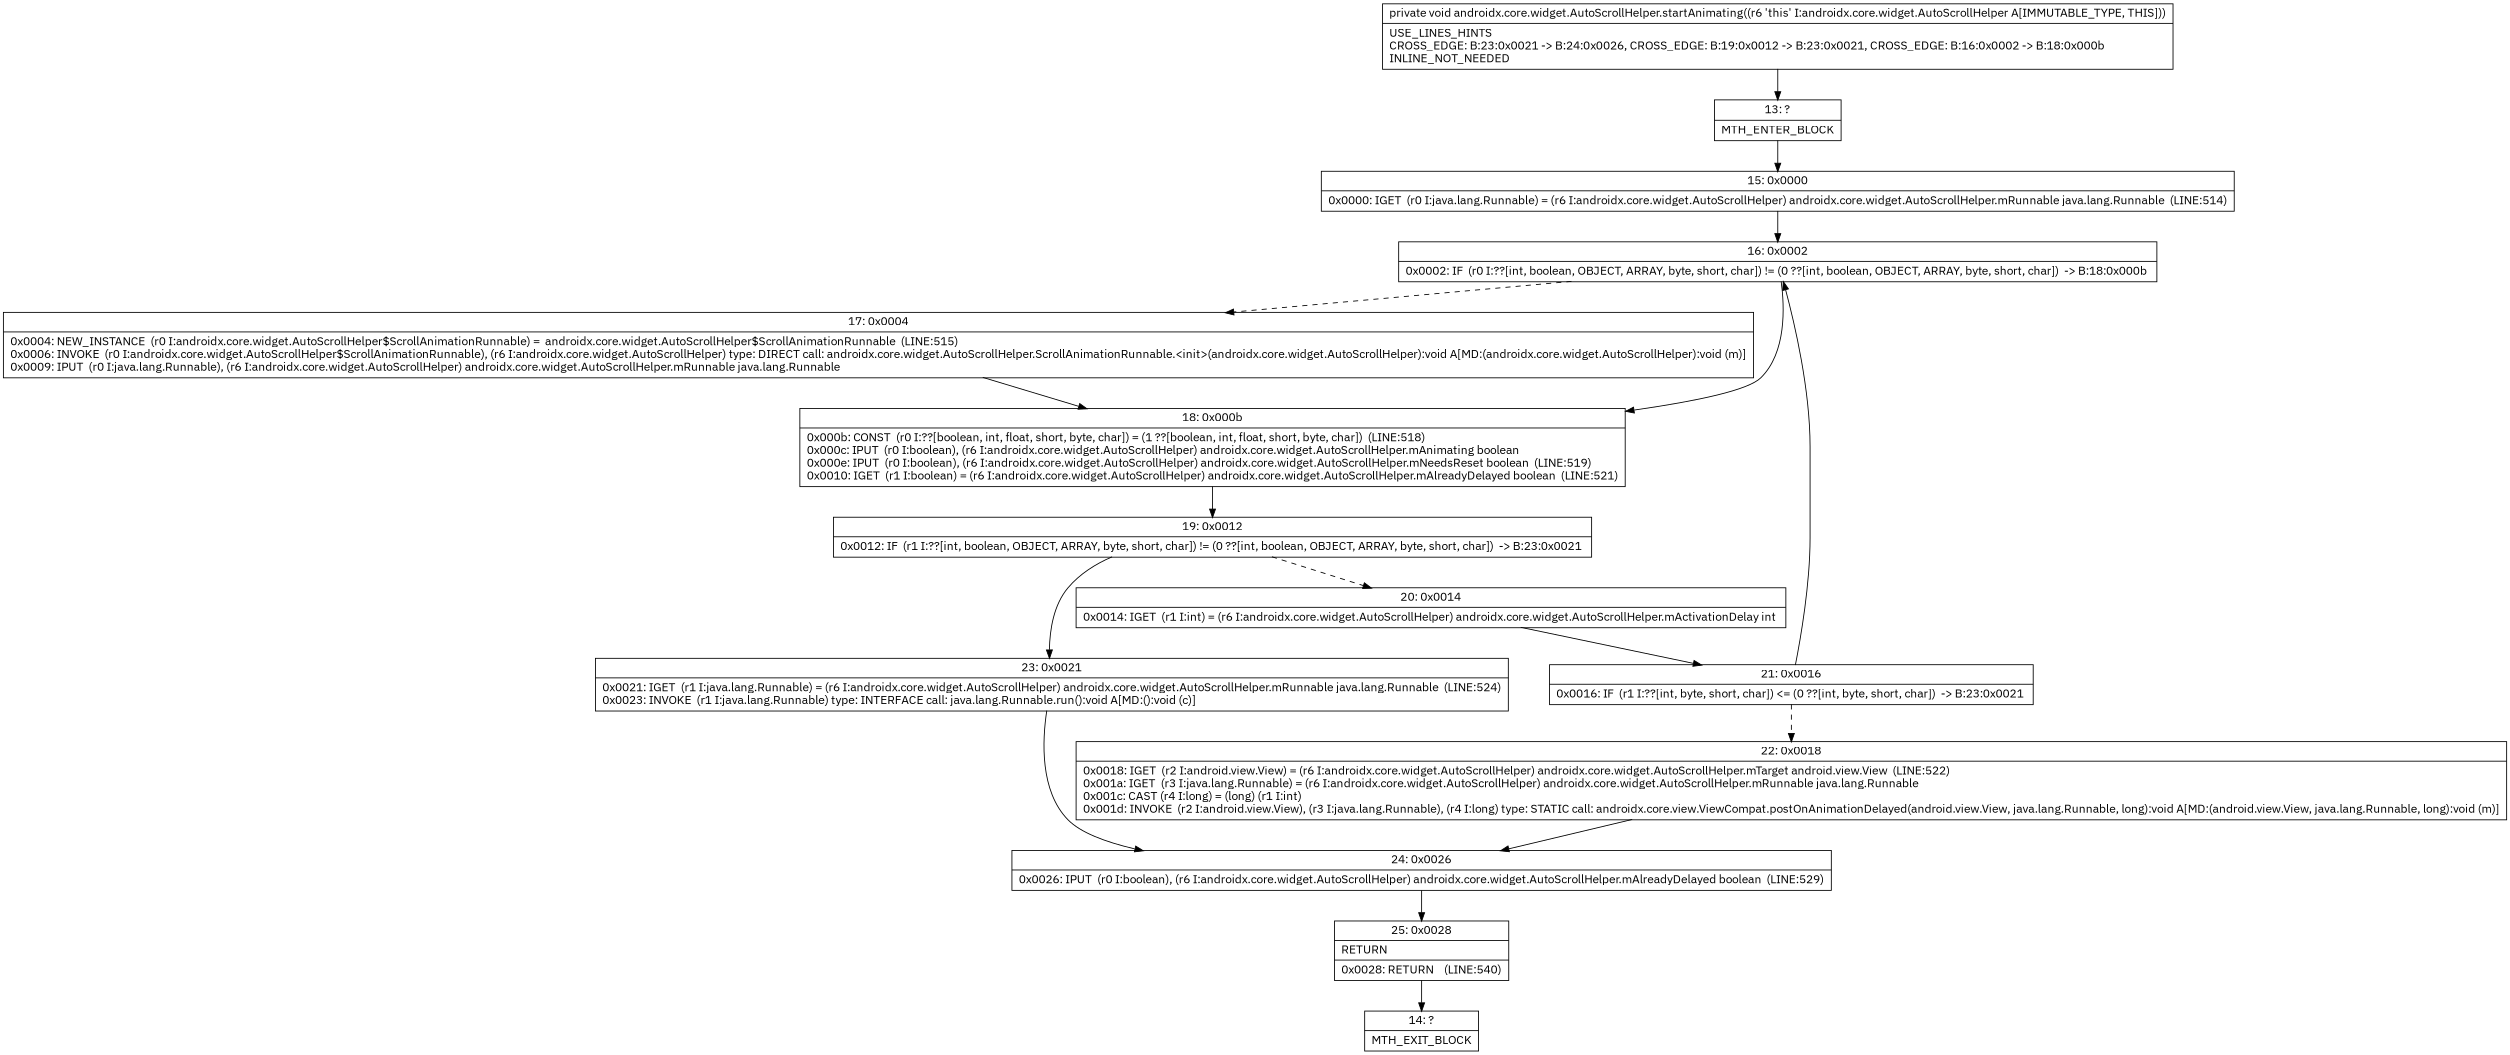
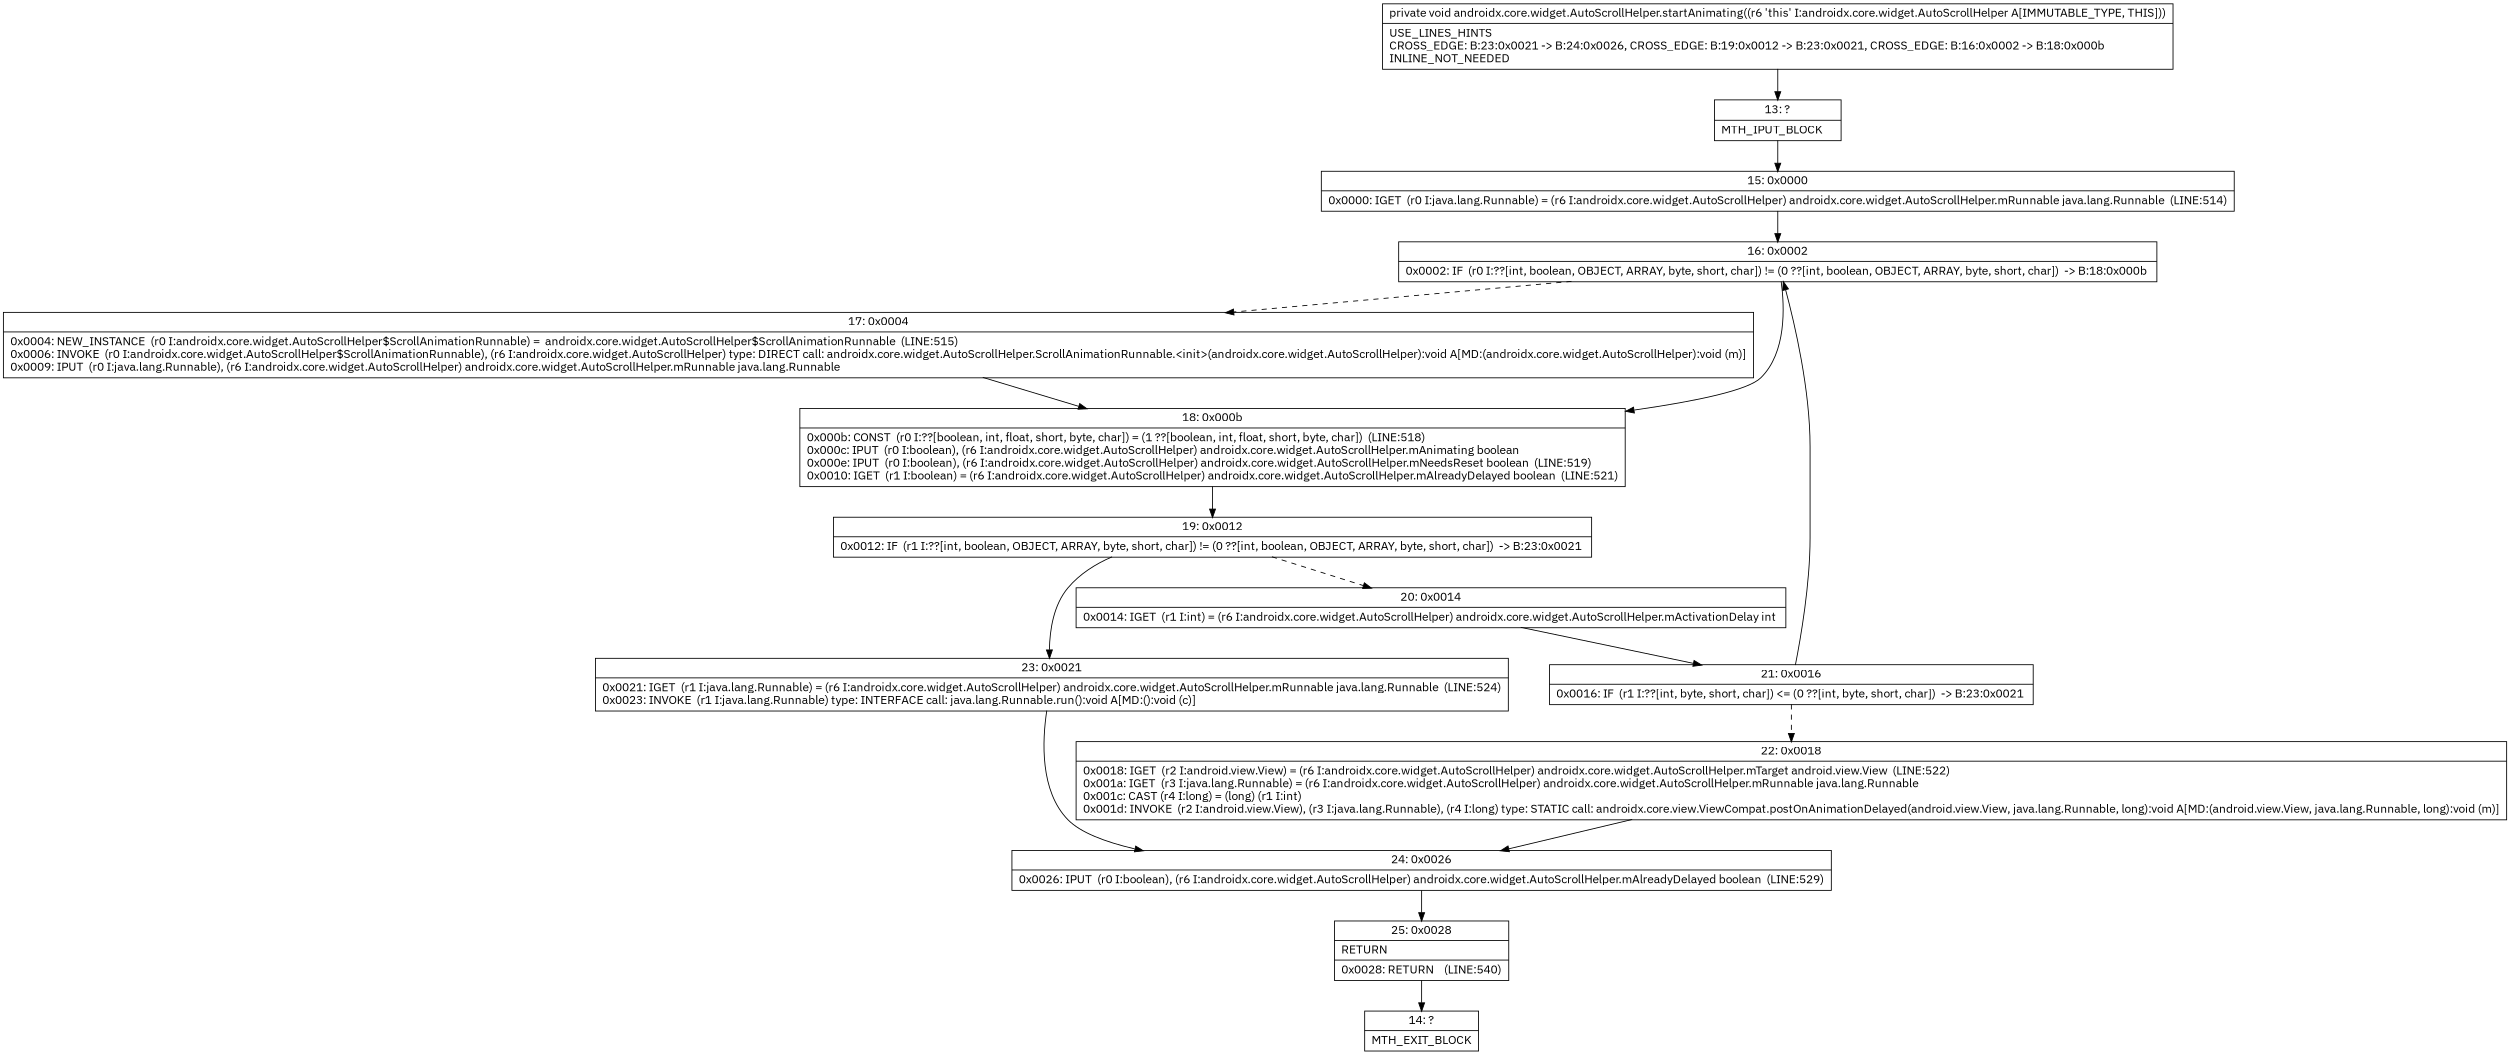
node "13: ?": text "MTH_ENTER_BLOCK" -> "MTH_IPUT_BLOCK"
